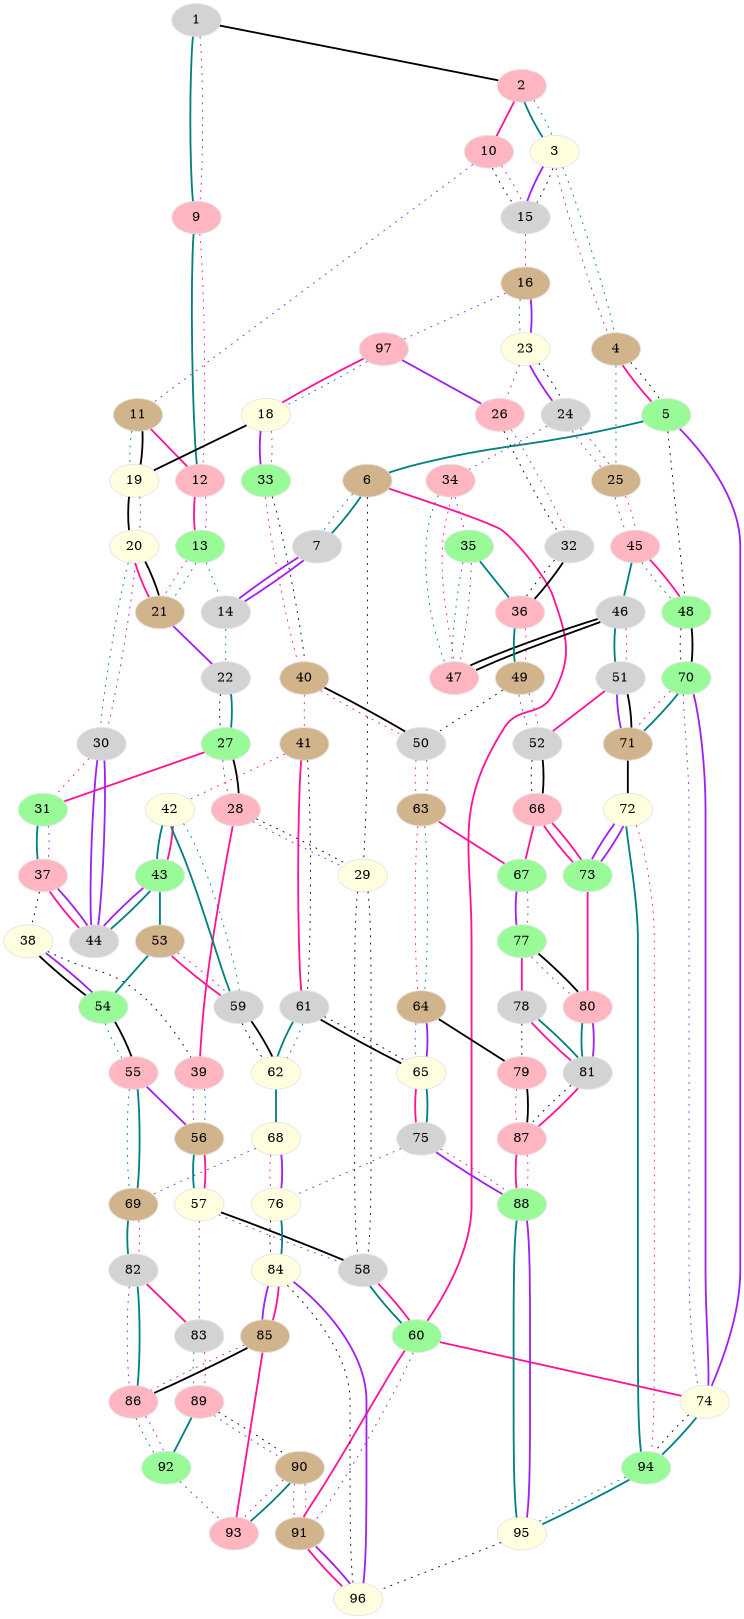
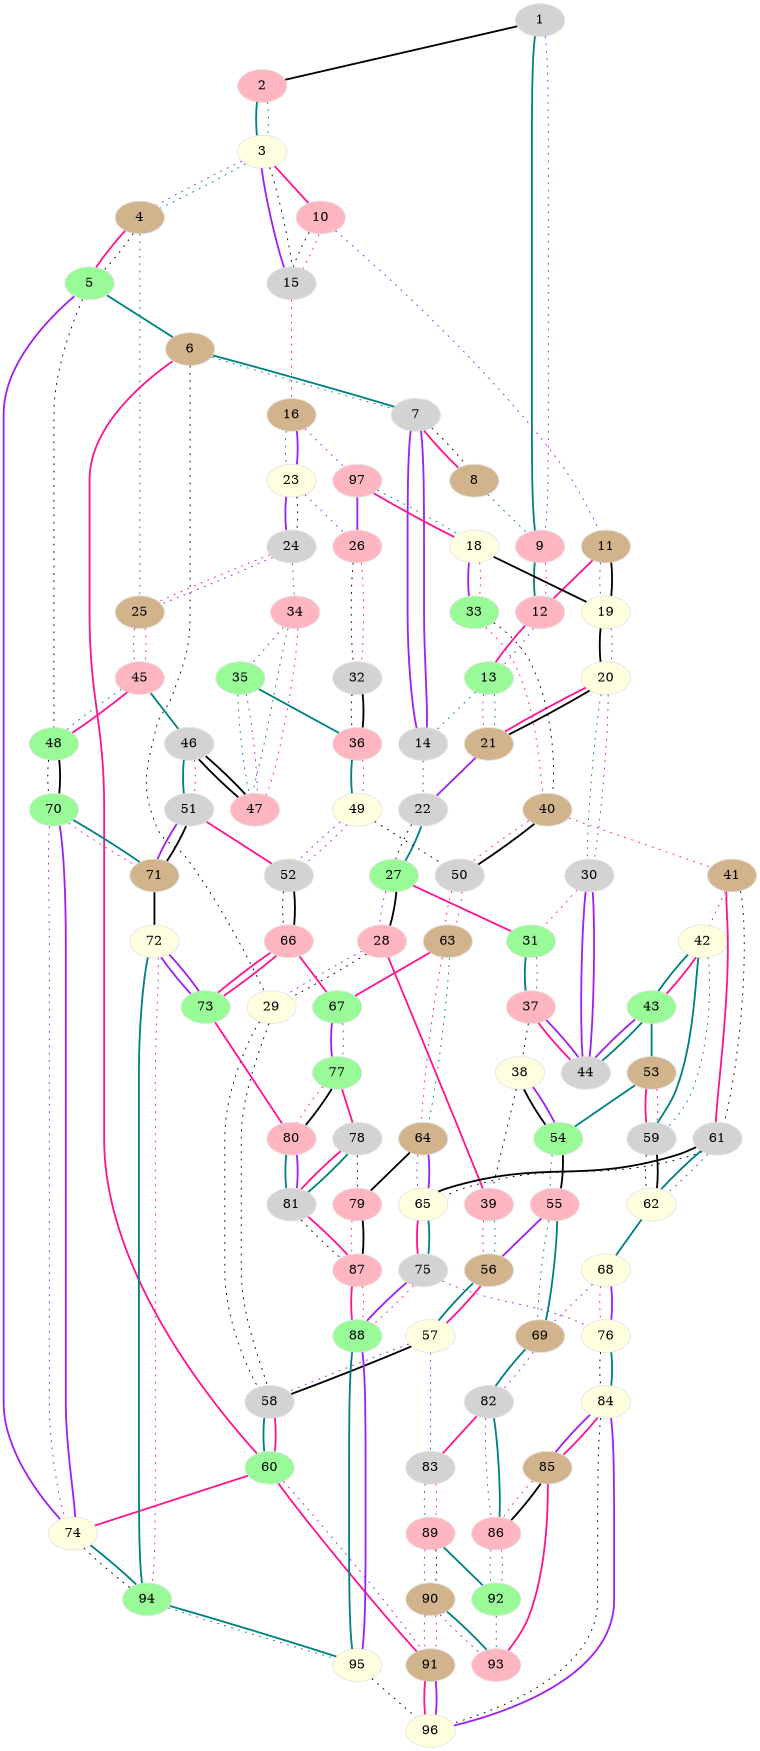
edge "2" -- "10": now "3" -- "10"
node "8": added
node "49": fillcolor tan -> lightyellow
